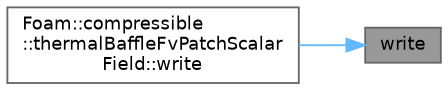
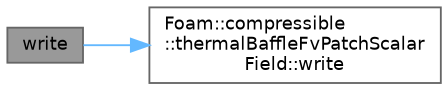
edge "Foam::compressible ::thermalBaffleFvPatchScalar Field::write" -> "write": reversed
